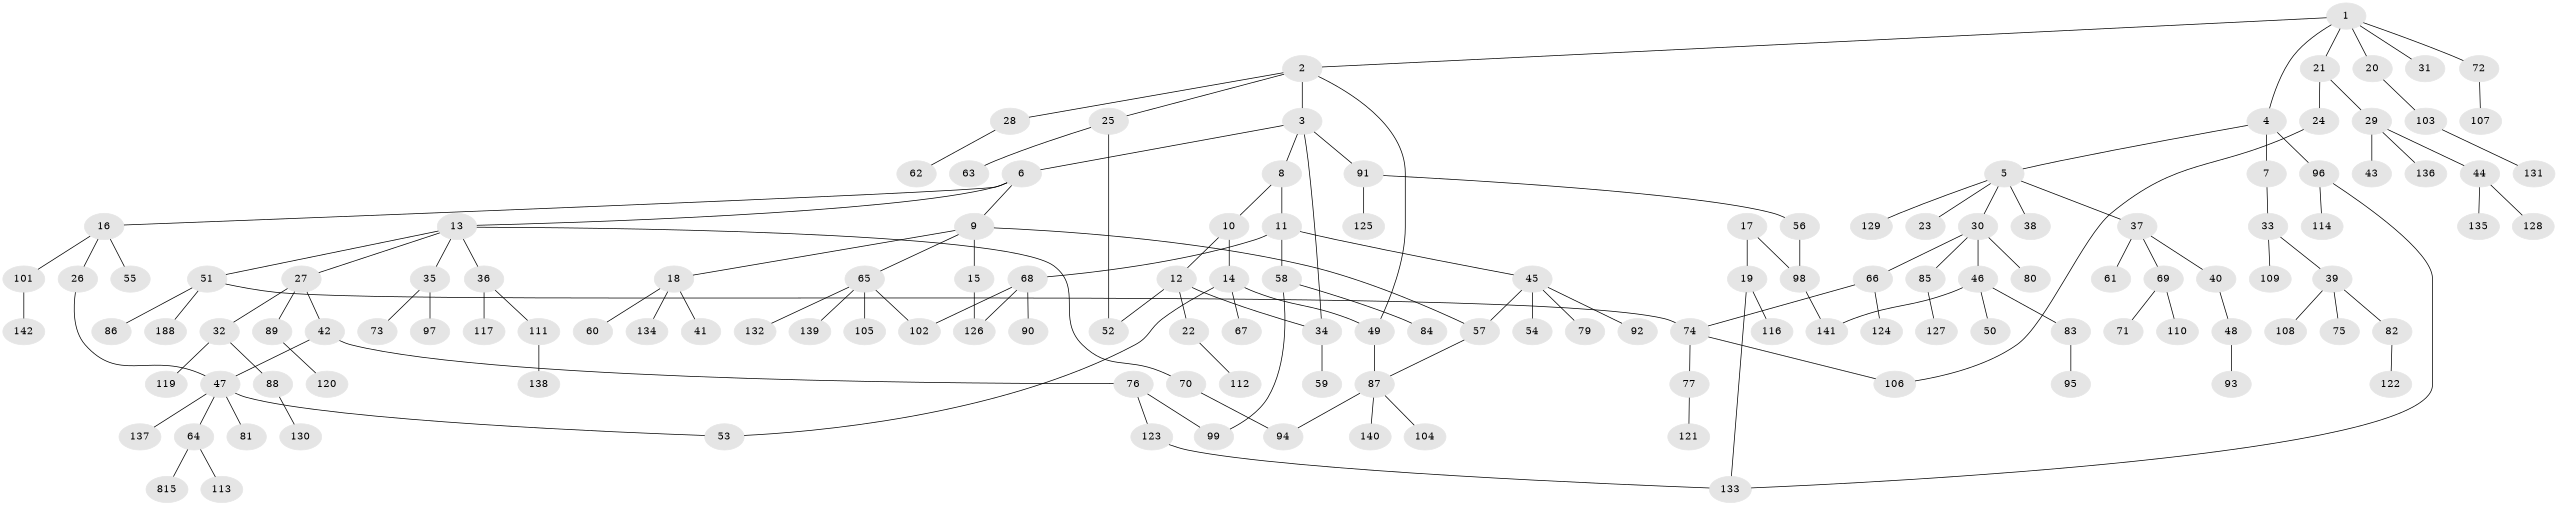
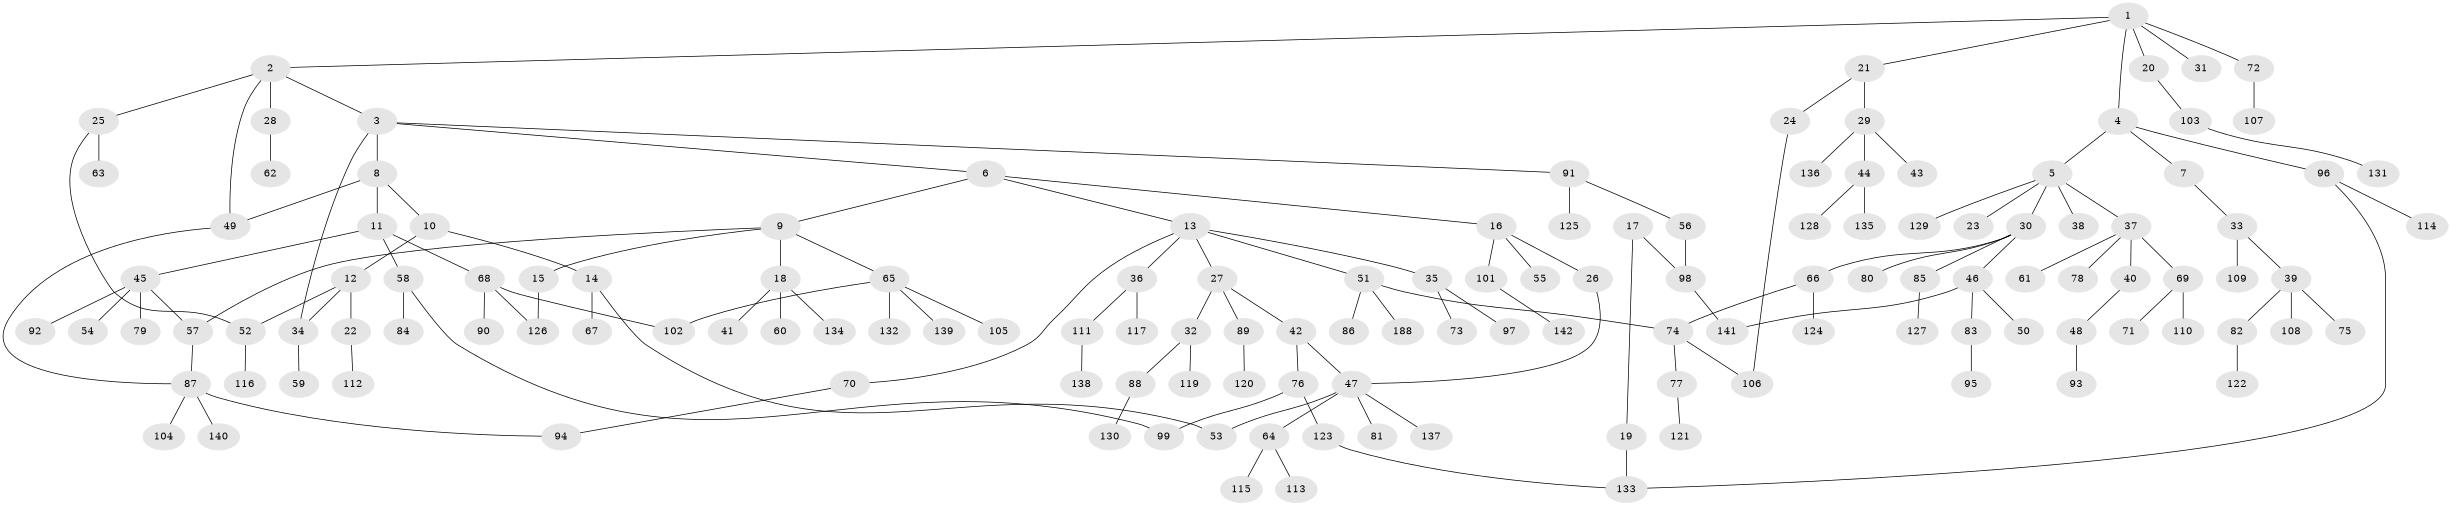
node "78": added
edge "14" -- "49": now "8" -- "49"
edge "19" -- "116": now "52" -- "116"
node "815": label "815" -> "115"
